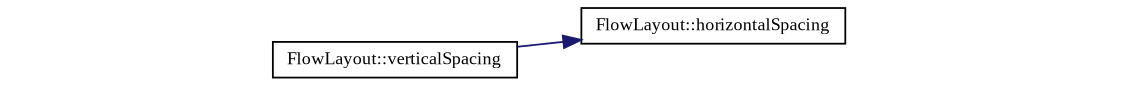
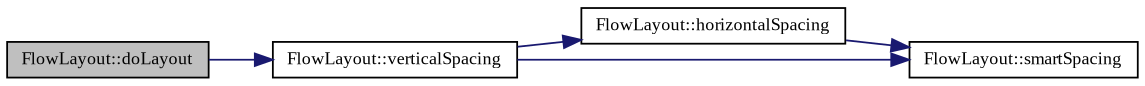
node "FlowLayout::doLayout": added
node "FlowLayout::smartSpacing": added
